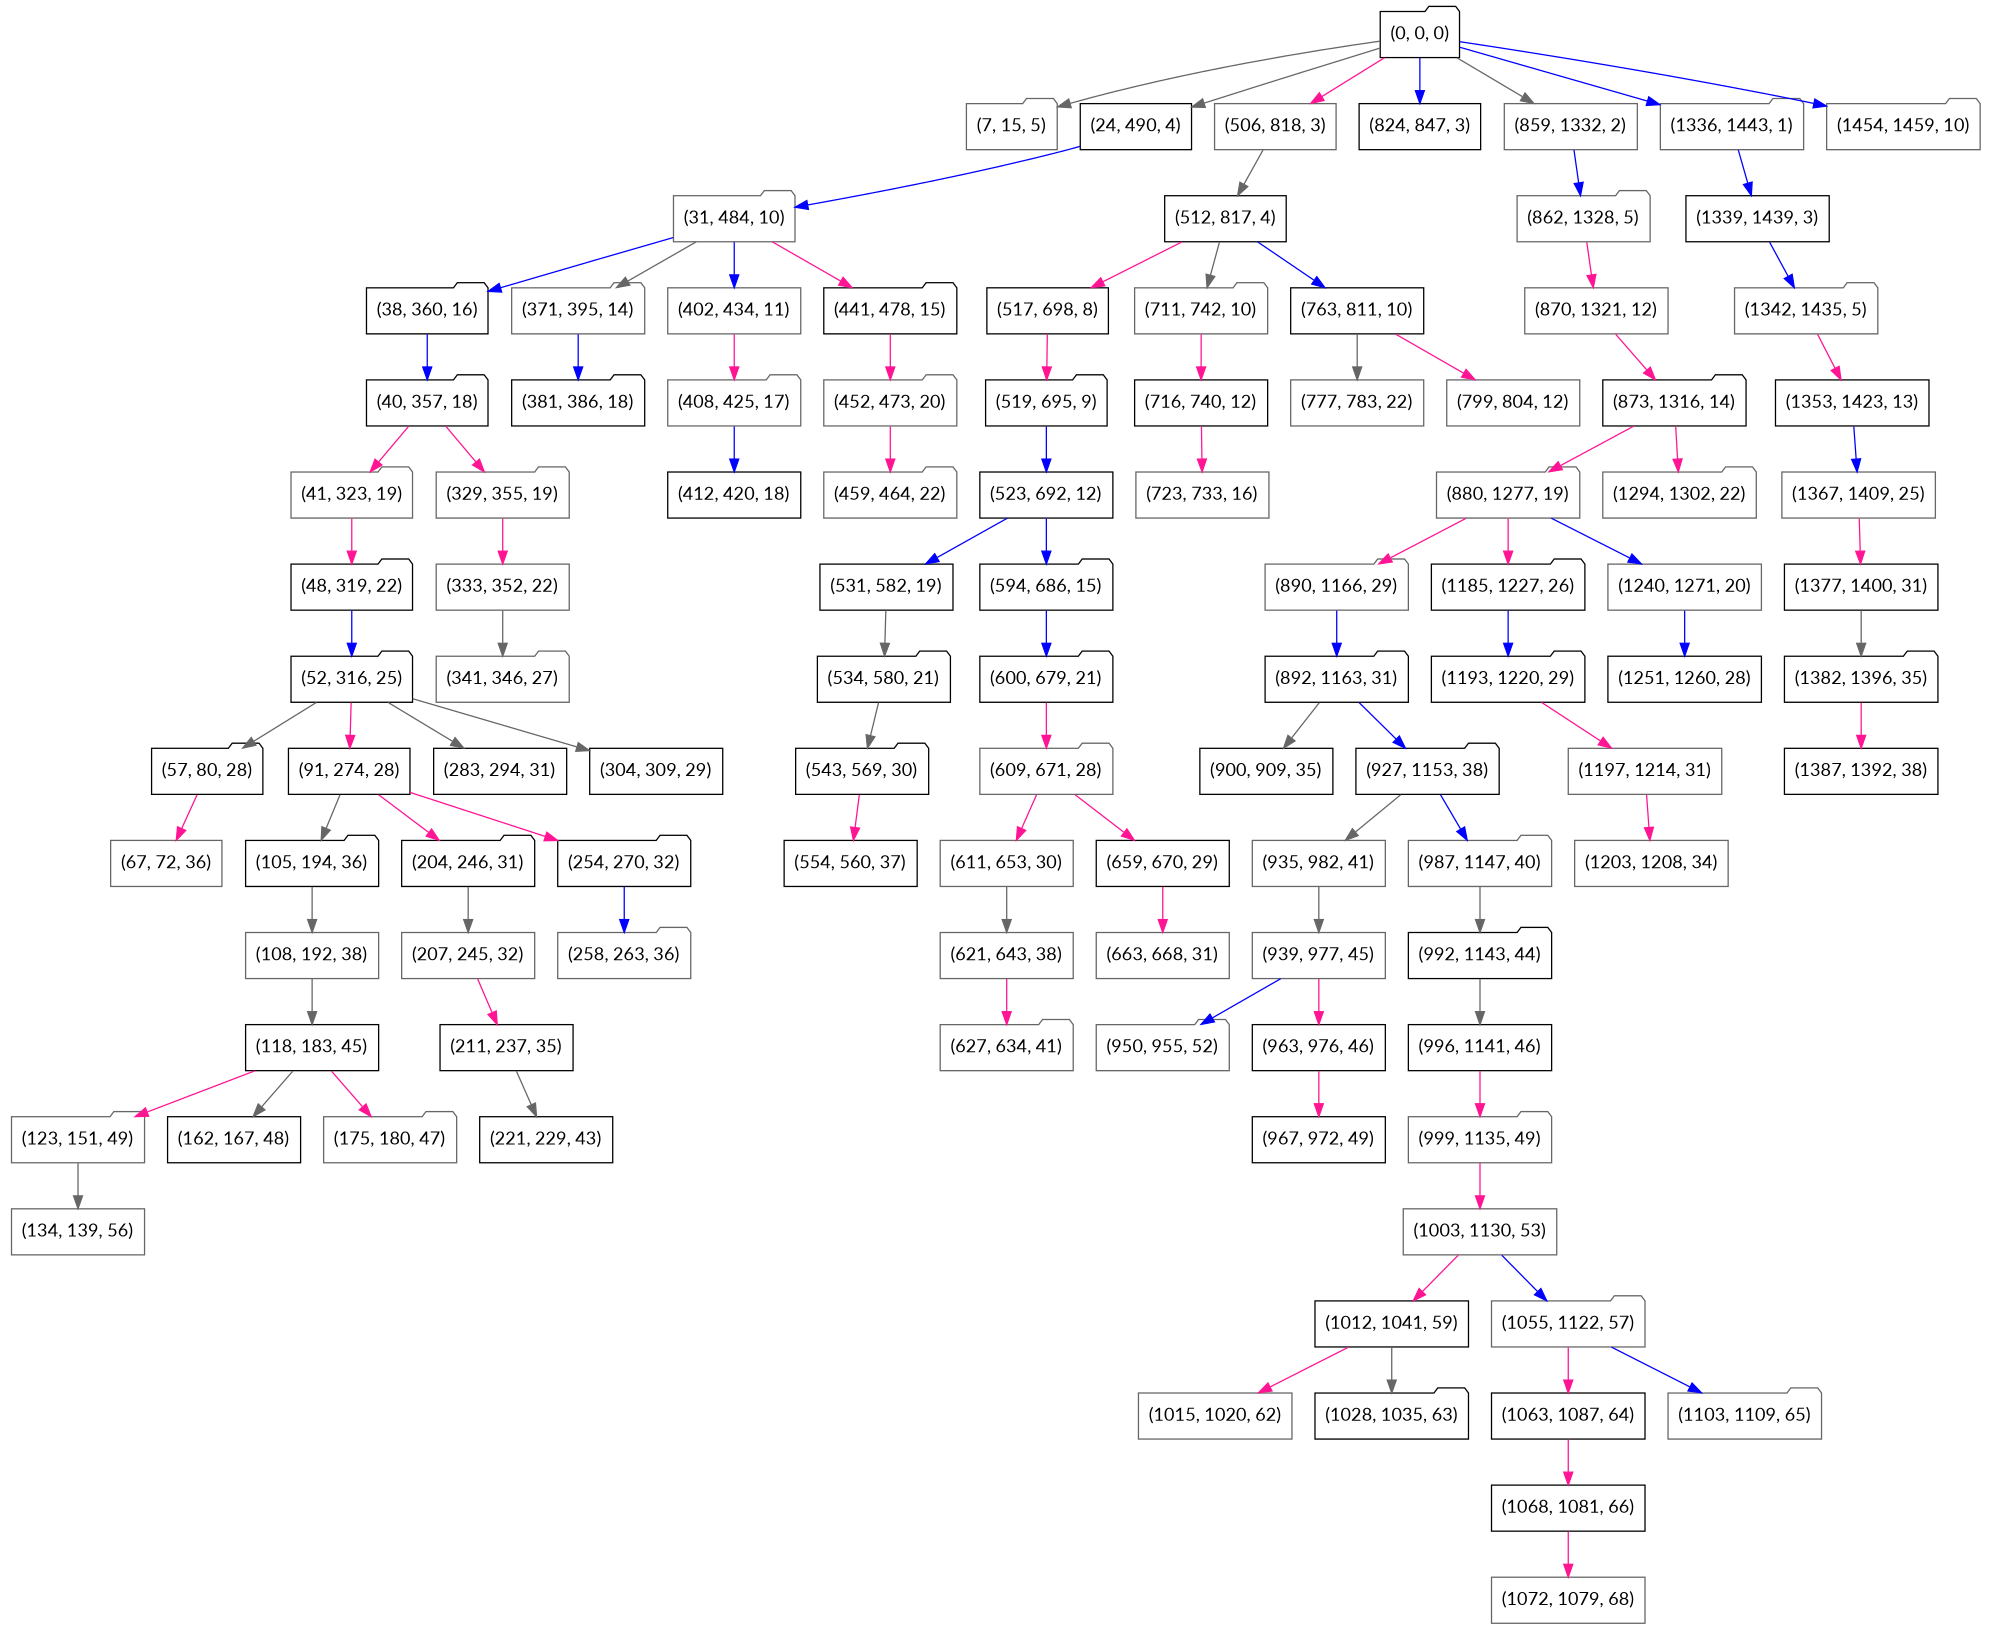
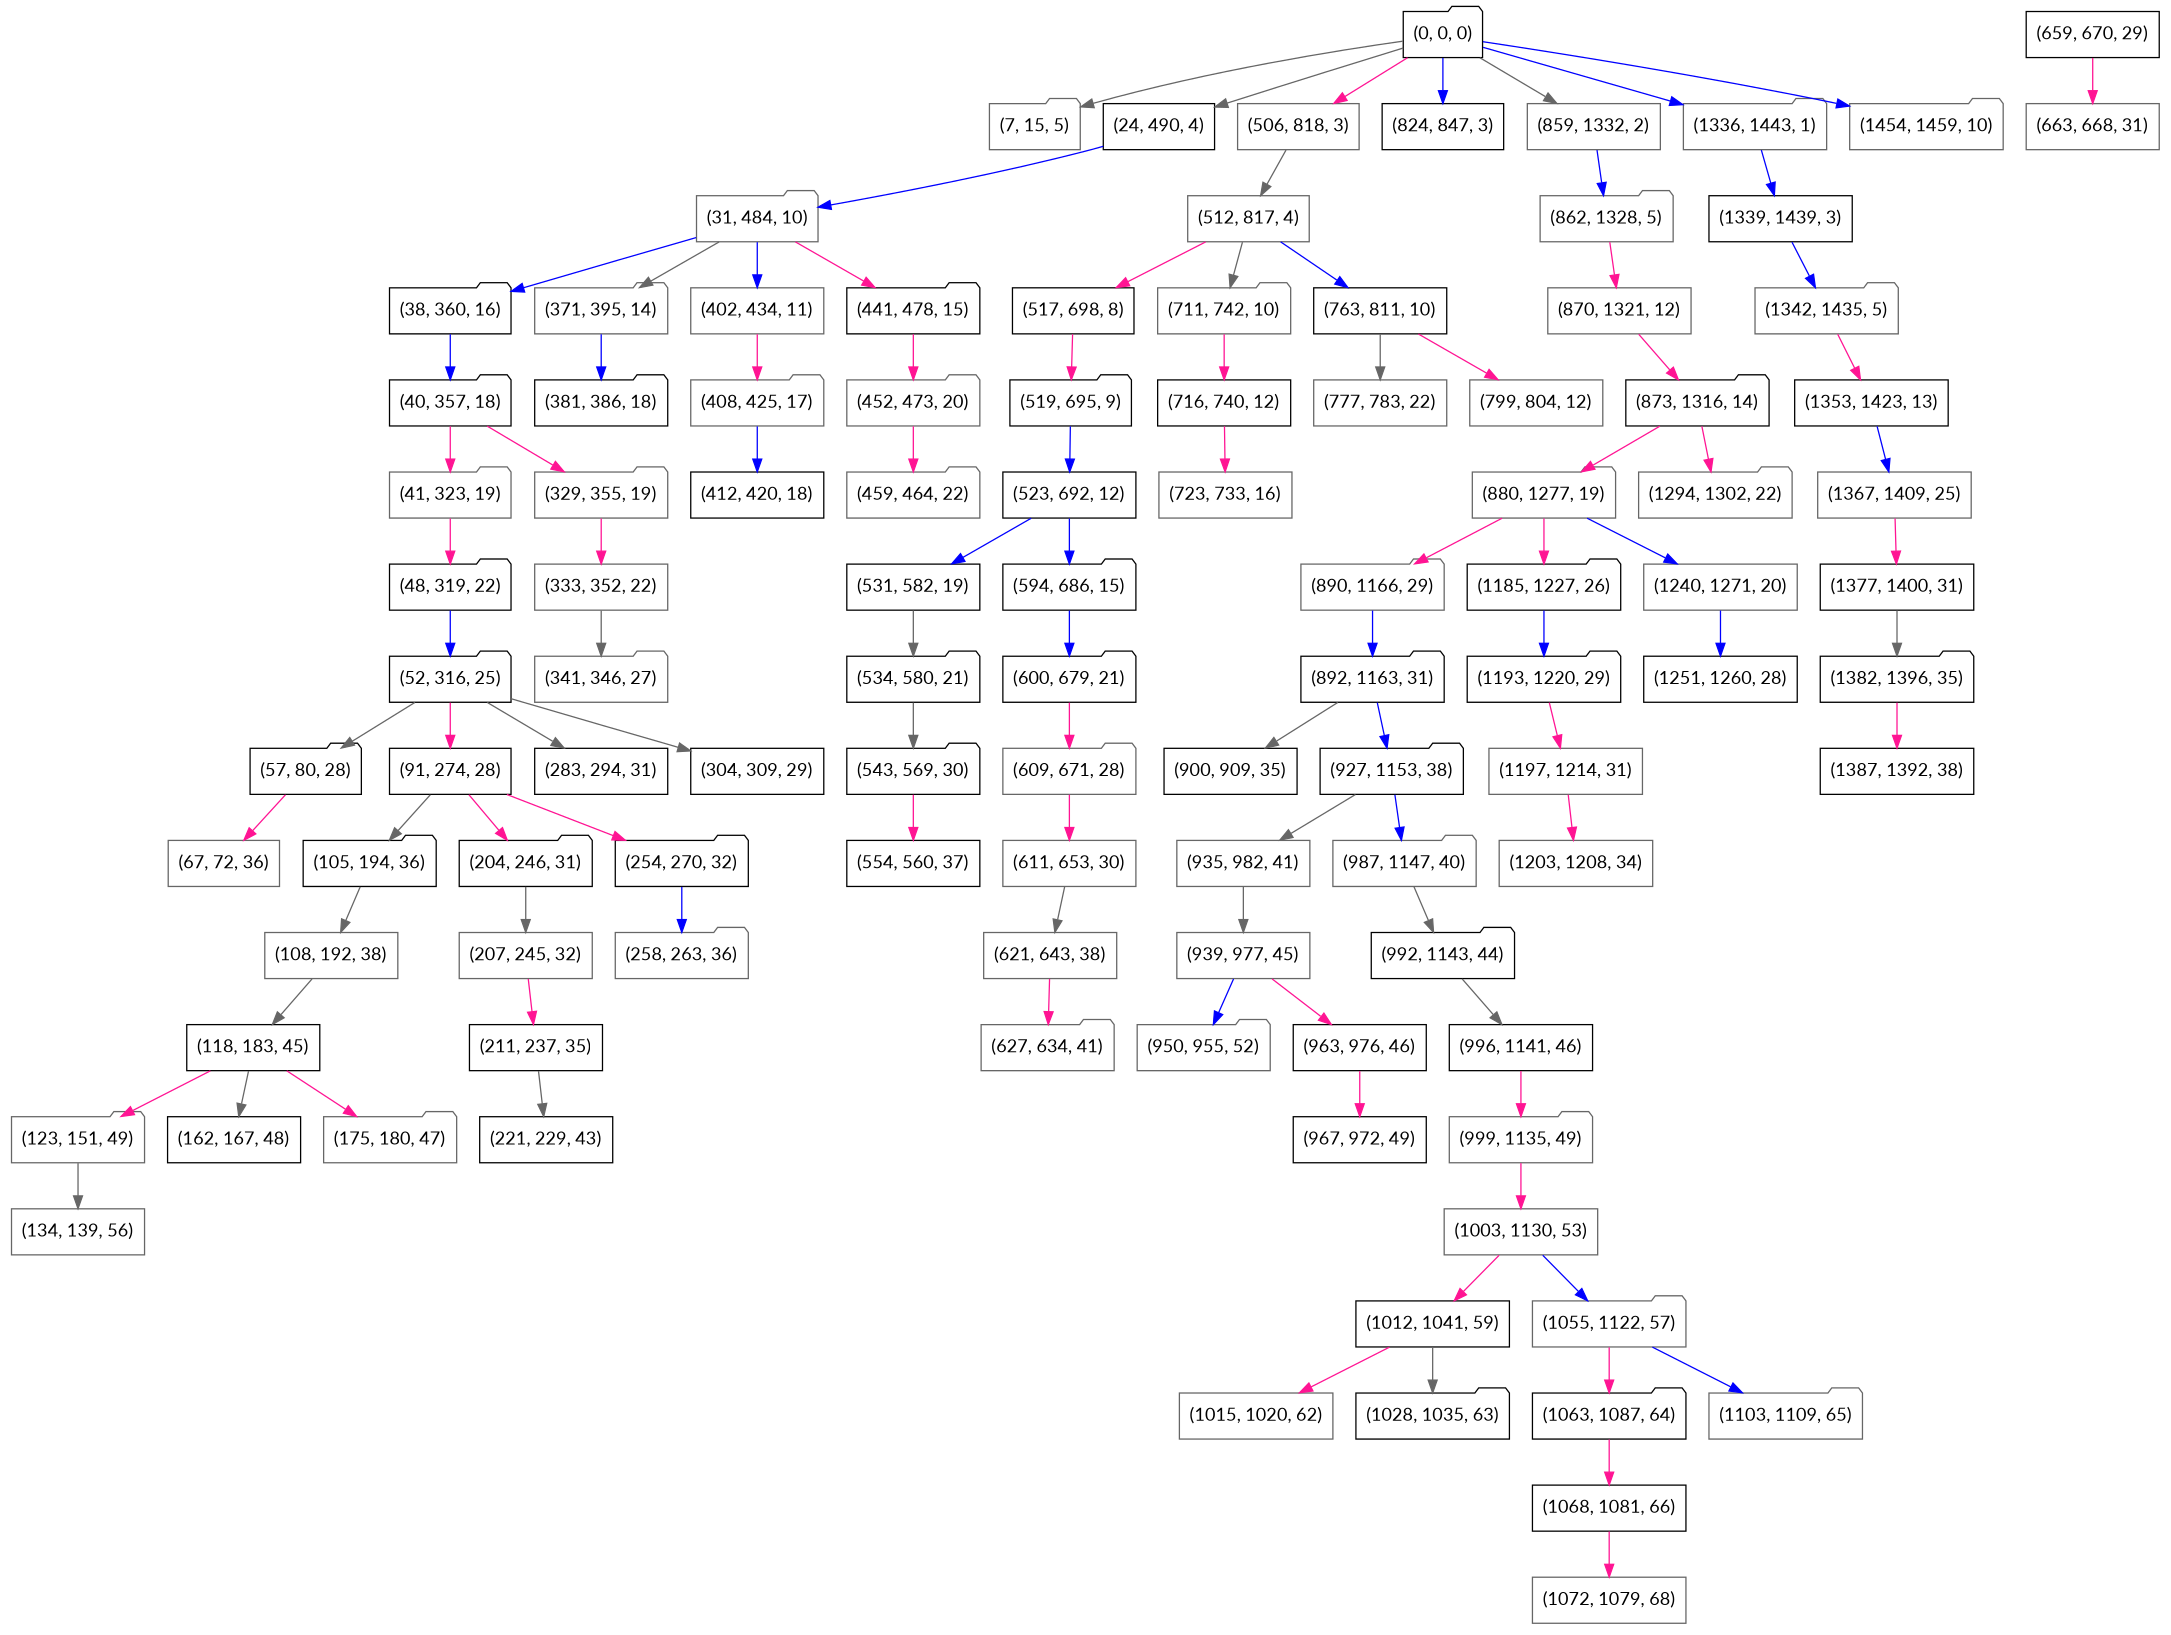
node "(512, 817, 4)": color black -> gray40
edge "(609, 671, 28)" -> "(659, 670, 29)": removed
node "(1063, 1087, 64)": shape box -> folder
